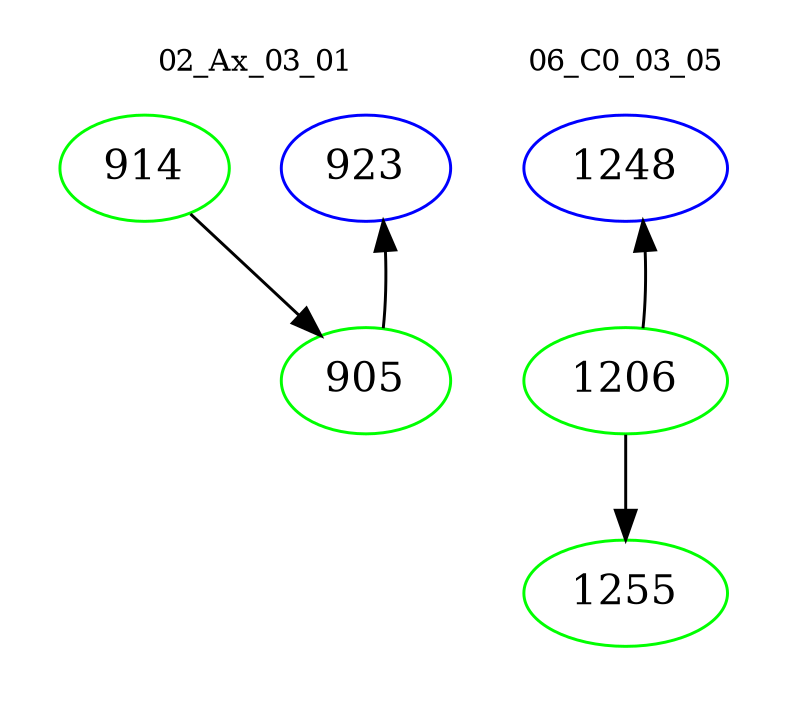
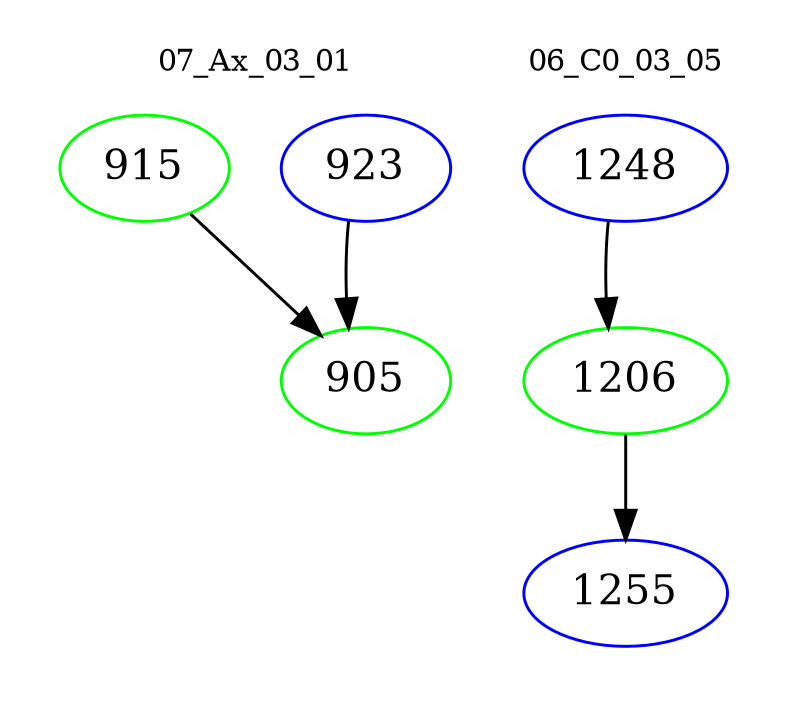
cluster "02_Ax_03_01": label "02_Ax_03_01" -> "07_Ax_03_01"
node "914": label "914" -> "915"
edge "905" -> "923": reversed
edge "1206" -> "1248": reversed
node "1255": color green -> blue
